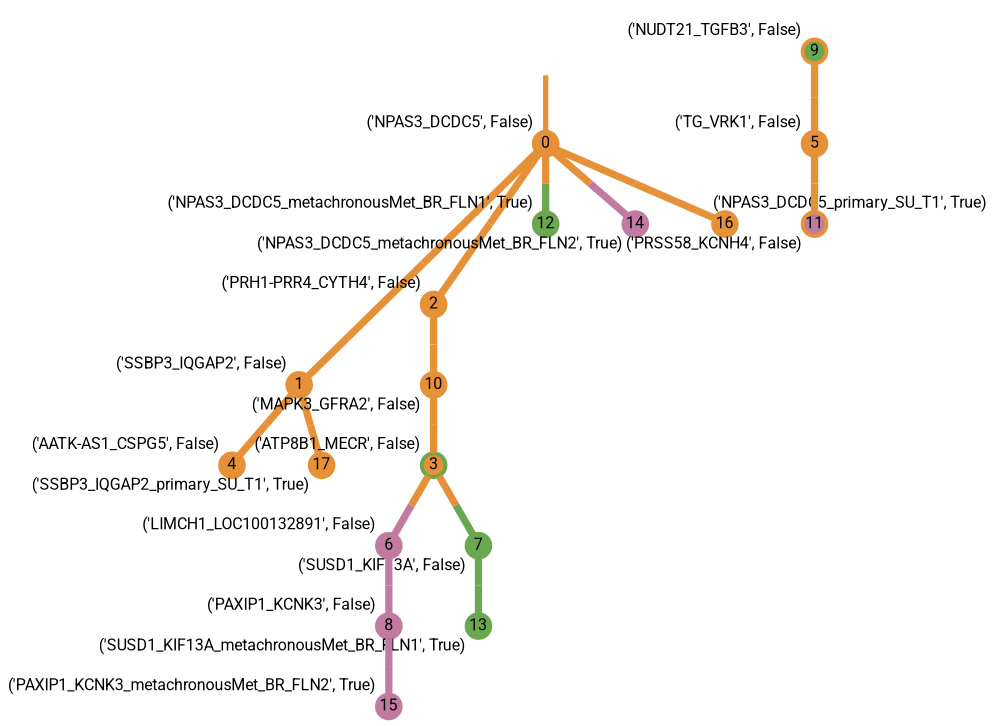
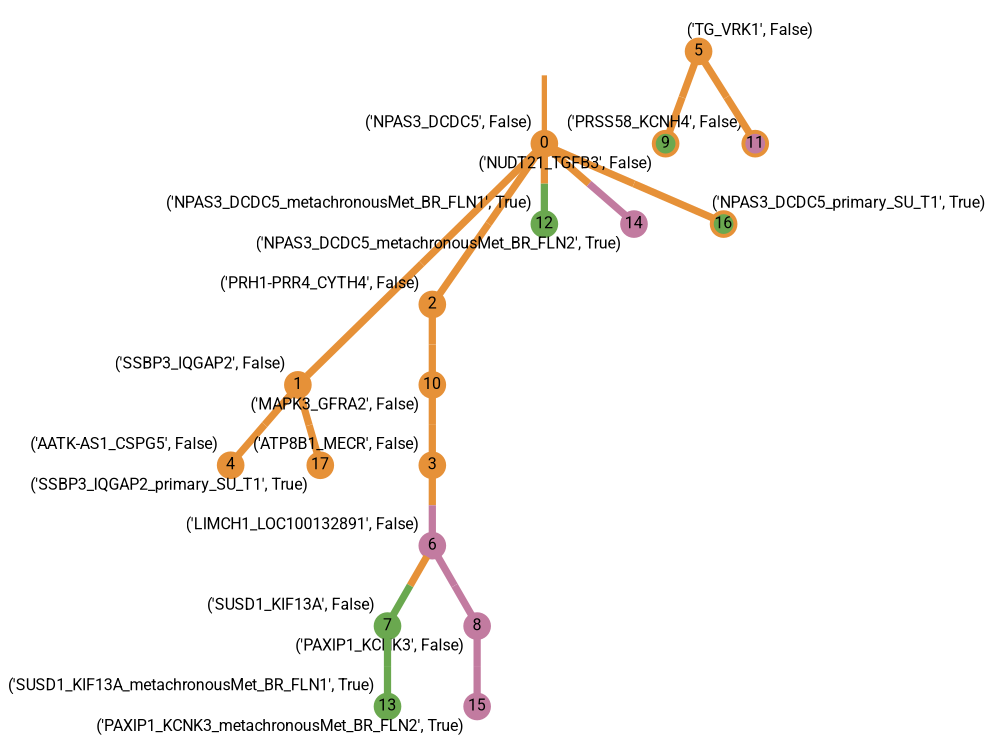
edge "9 ('NUDT21_TGFB3', False)" -> "5 ('TG_VRK1', False)": reversed
node "16 ('NPAS3_DCDC5_primary_SU_T1', True)": fillcolor #e69138ff -> #6aa84fff
node "3 ('ATP8B1_MECR', False)": color #6aa84fff -> #e69138ff
edge "3 ('ATP8B1_MECR', False)" -> "7 ('SUSD1_KIF13A', False)": now "6 ('LIMCH1_LOC100132891', False)" -> "7 ('SUSD1_KIF13A', False)"
